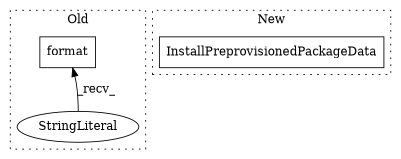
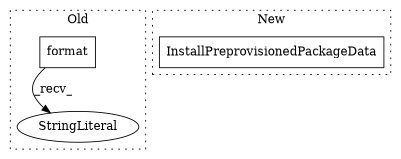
edge "StringLiteral" -> "format": reversed
